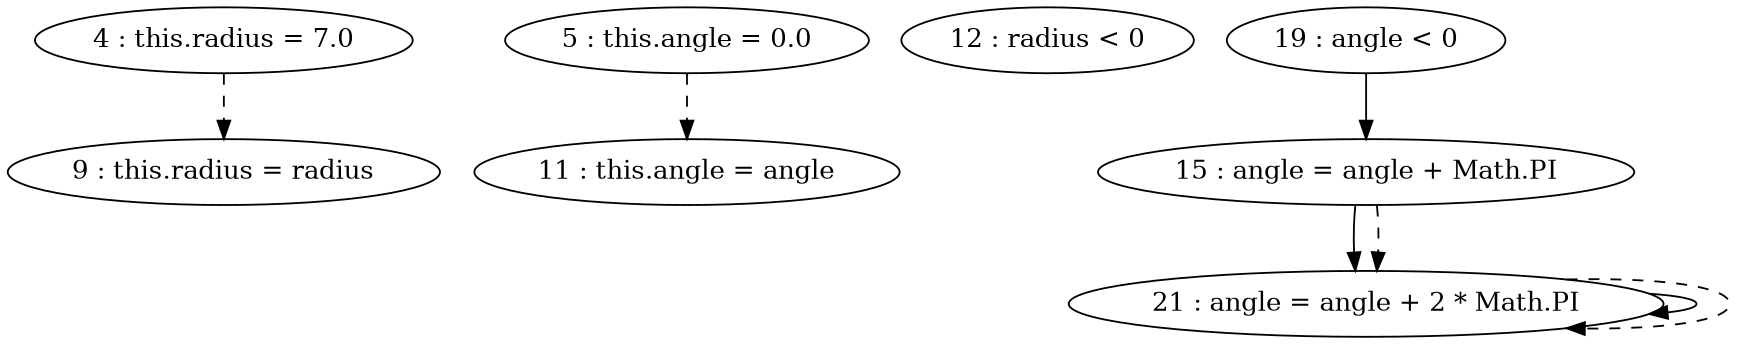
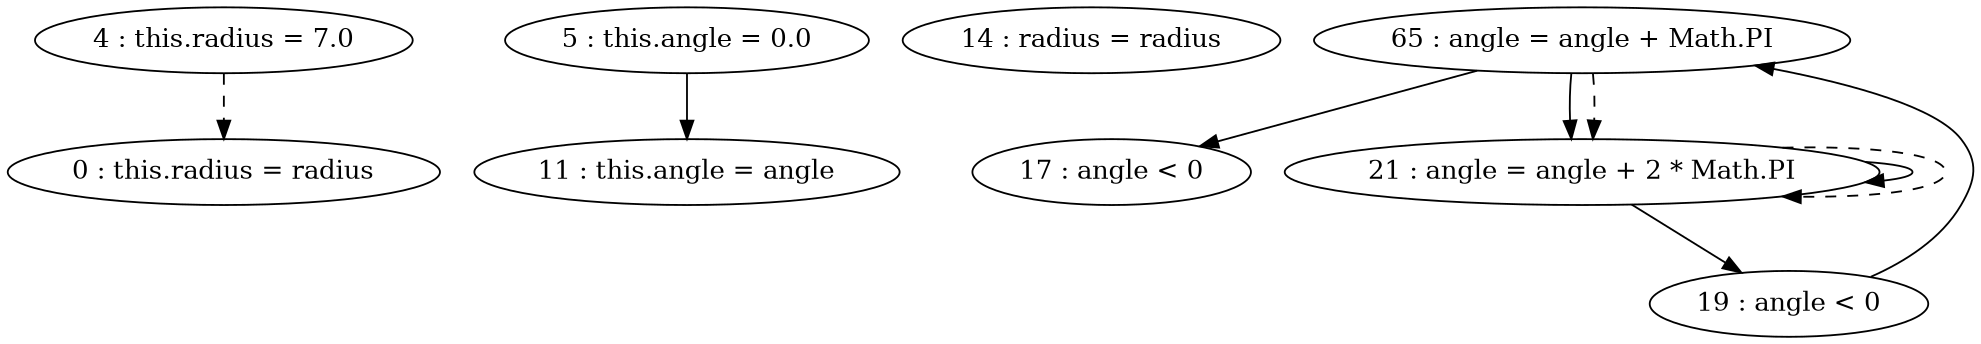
node "12 : radius < 0": removed
node "14 : radius = radius": added
edge "5 : this.angle = 0.0" -> "11 : this.angle = angle": style dashed -> solid
node "9 : this.radius = radius": label "9 : this.radius = radius" -> "0 : this.radius = radius"
node "17 : angle < 0": added
node "15 : angle = angle + Math.PI": label "15 : angle = angle + Math.PI" -> "65 : angle = angle + Math.PI"
edge "21 : angle = angle + 2 * Math.PI" -> "19 : angle < 0": added
